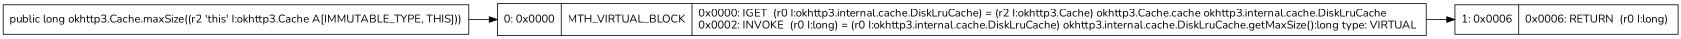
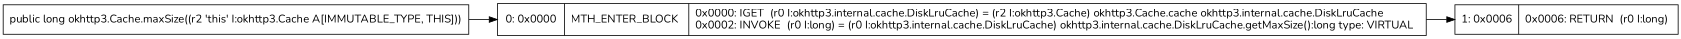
node "0: 0x0000": text "MTH_VIRTUAL_BLOCK" -> "MTH_ENTER_BLOCK"
